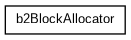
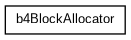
node "b2BlockAllocator": label "b2BlockAllocator" -> "b4BlockAllocator"
